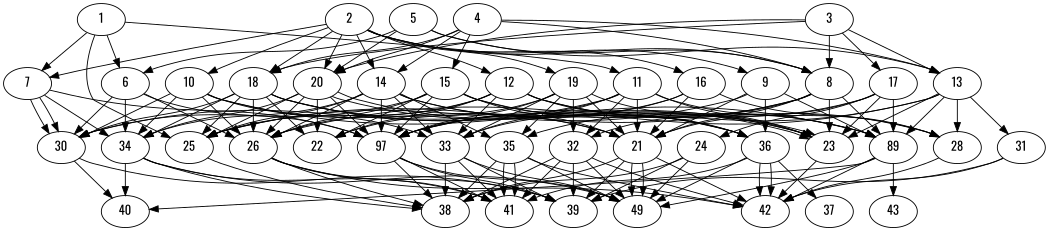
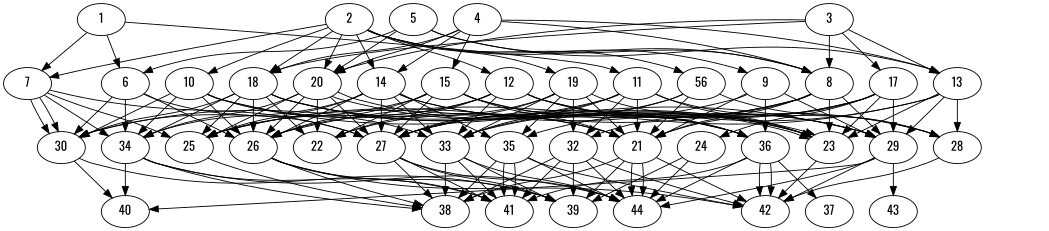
node "16": label "16" -> "56"
edge "1" -> "25": now "7" -> "25"
edge "17" -> "33": added
node "97": label "97" -> "27"
node "89": label "89" -> "29"
node "31": removed
edge "24" -> "38": removed
node "49": label "49" -> "44"
